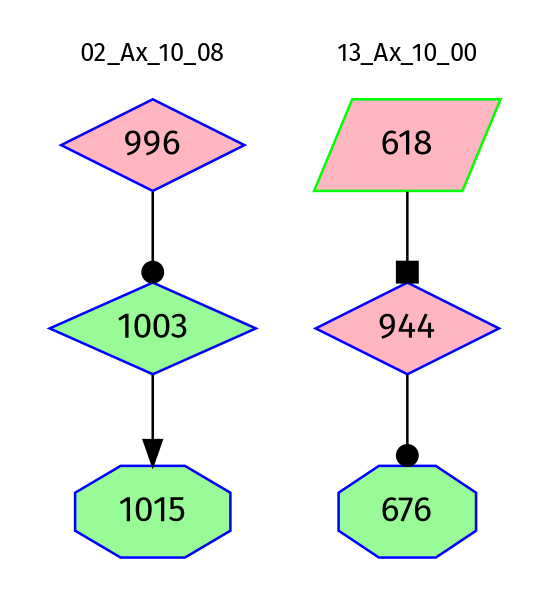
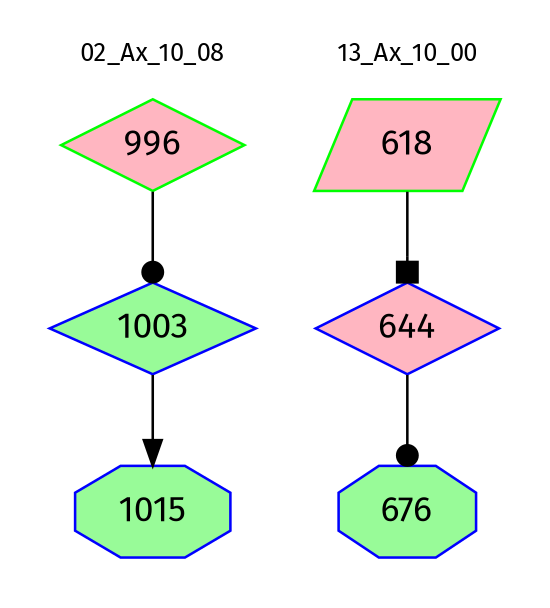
node "996": color blue -> green
node "944": label "944" -> "644"
